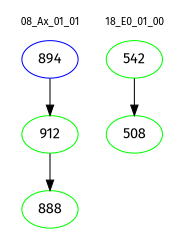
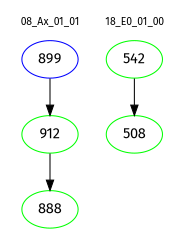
node "894": label "894" -> "899"
